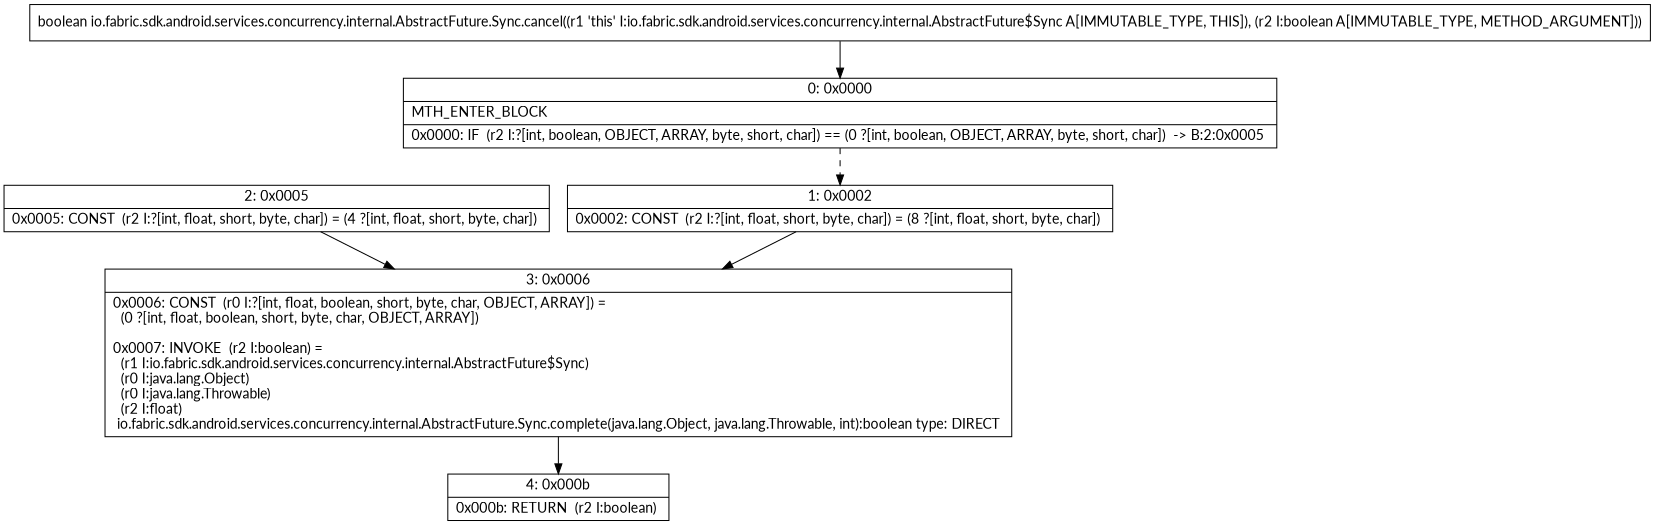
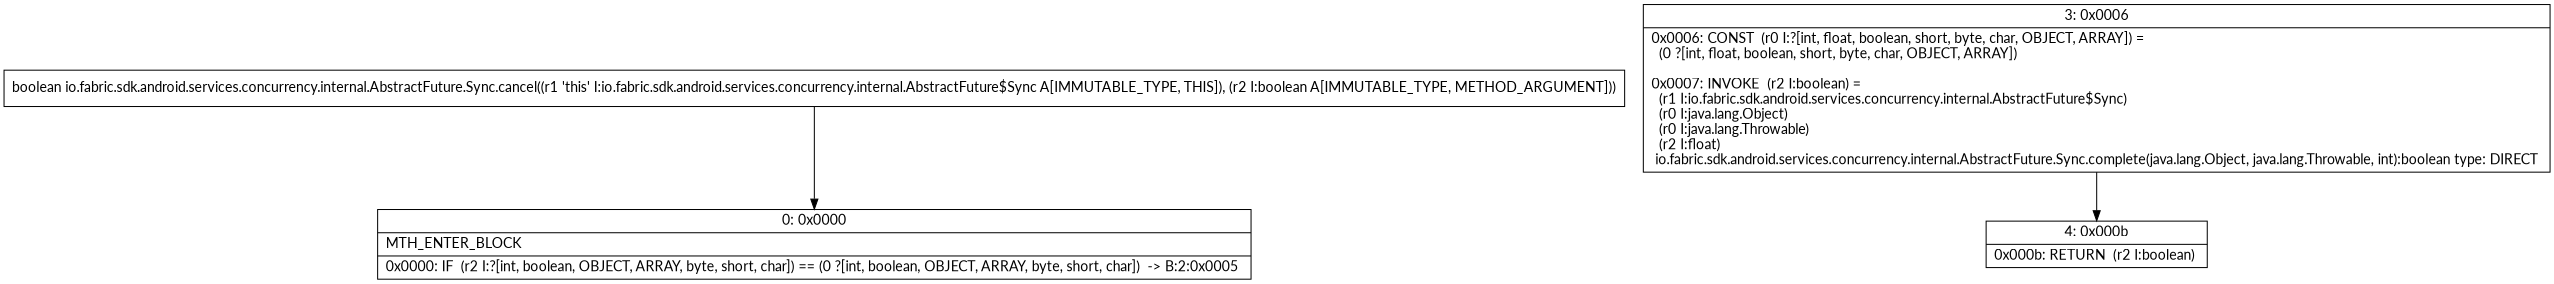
node "2: 0x0005": removed
node "1: 0x0002": removed
